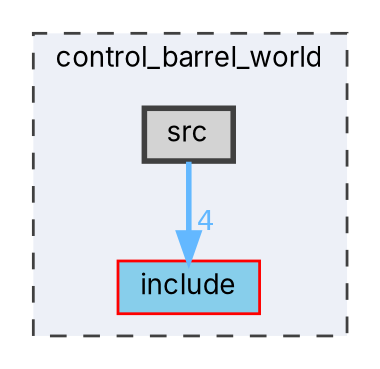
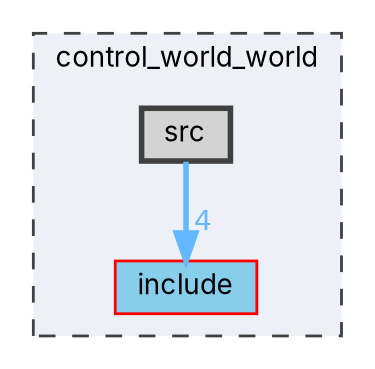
cluster "control_barrel_world": label "control_barrel_world" -> "control_world_world"
